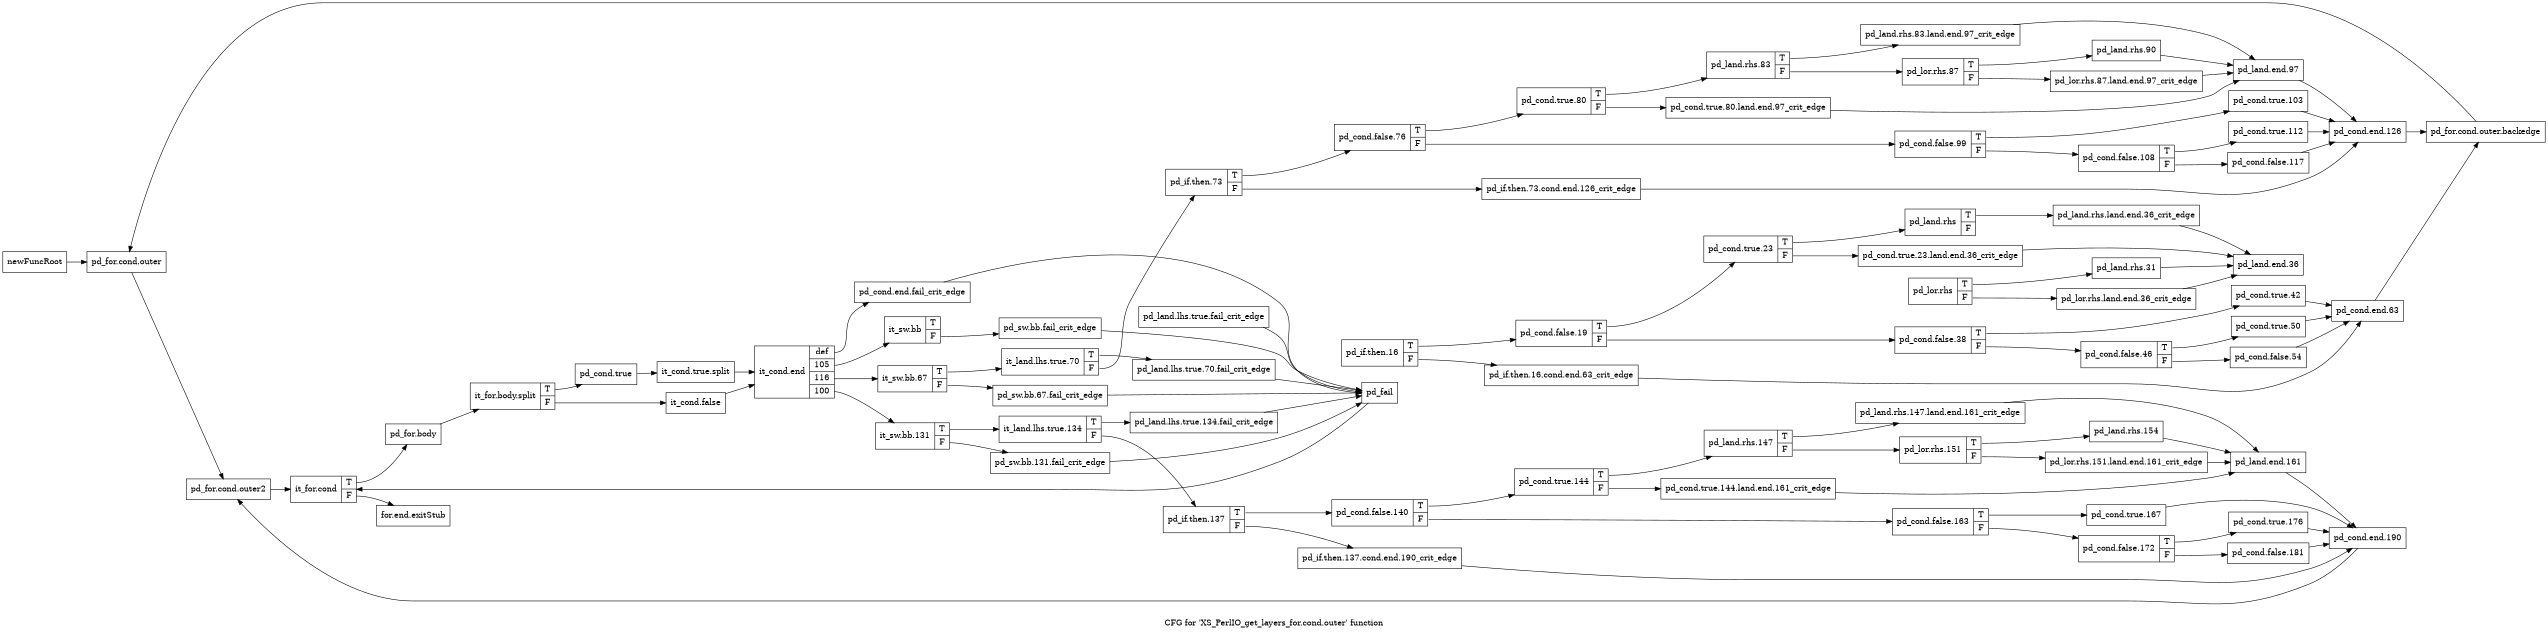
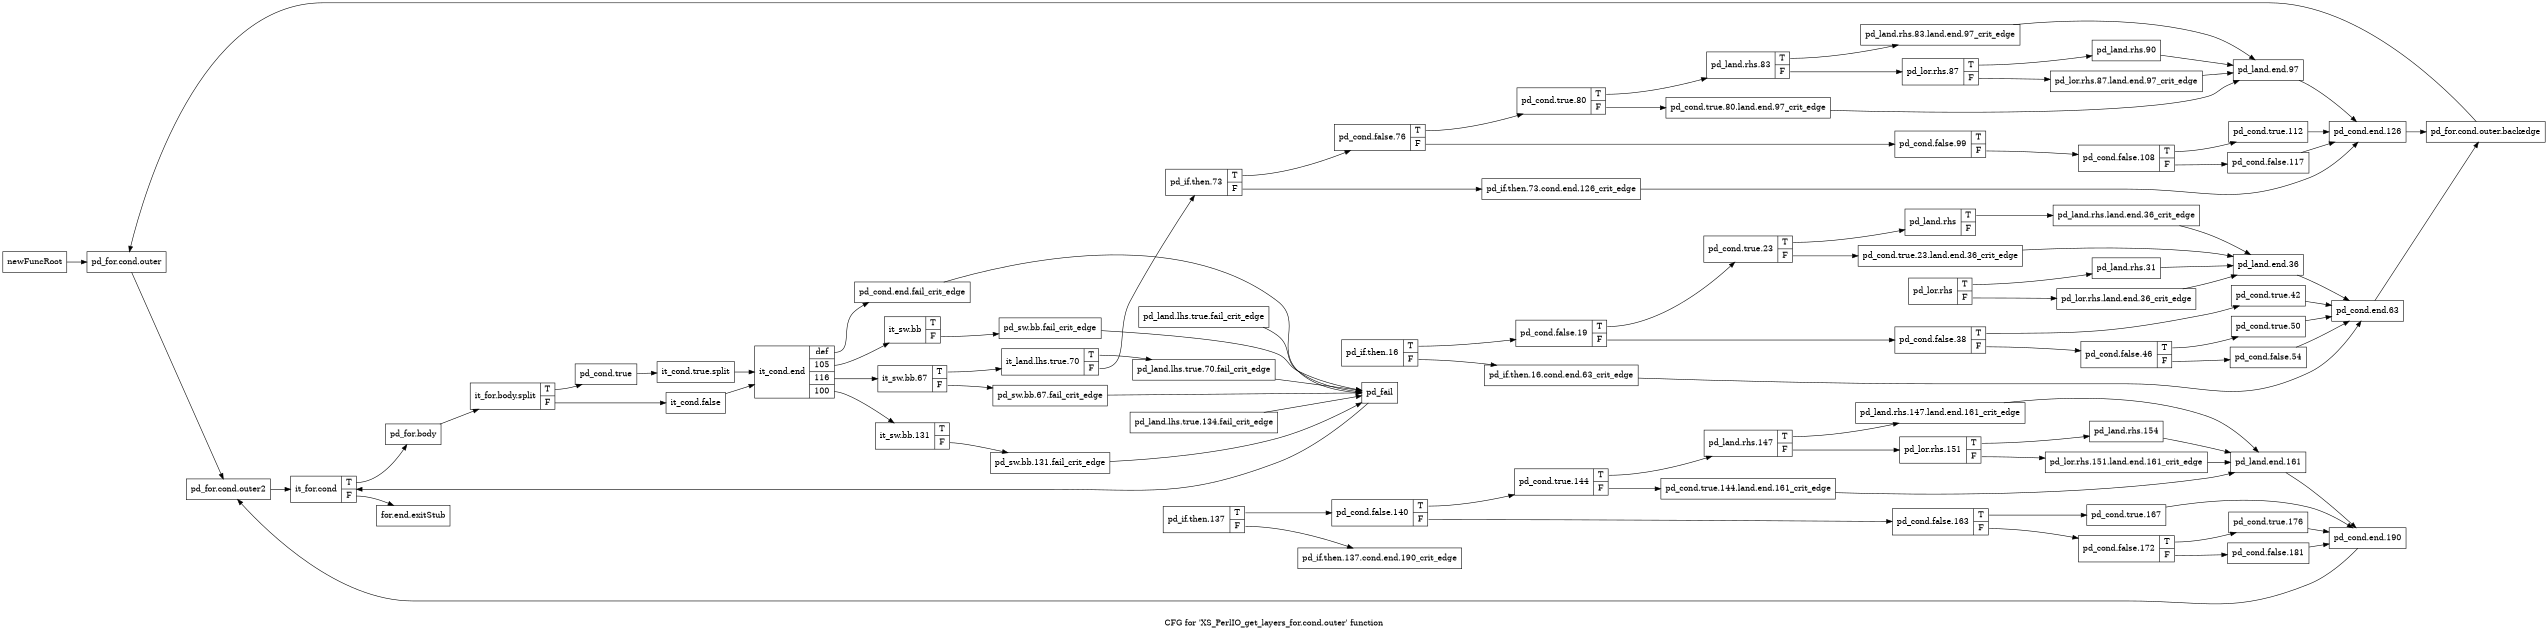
node "pd_cond.true.103": removed
edge "pd_land.end.36" -> "pd_cond.end.63": added
node "it_land.lhs.true.134": removed
edge "pd_if.then.137.cond.end.190_crit_edge" -> "pd_cond.end.190": removed
